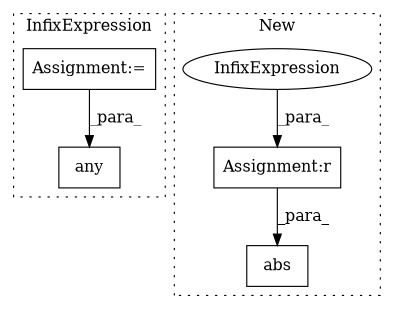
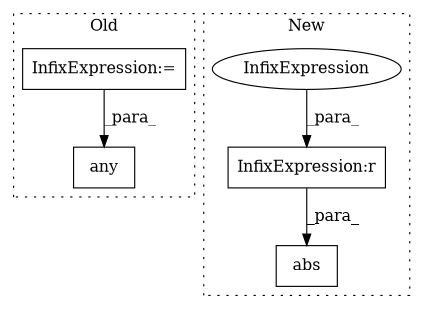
cluster "InfixExpression": label "InfixExpression" -> "Old"
node "Assignment:=": label "Assignment:=" -> "InfixExpression:="
node "Assignment:r": label "Assignment:r" -> "InfixExpression:r"
